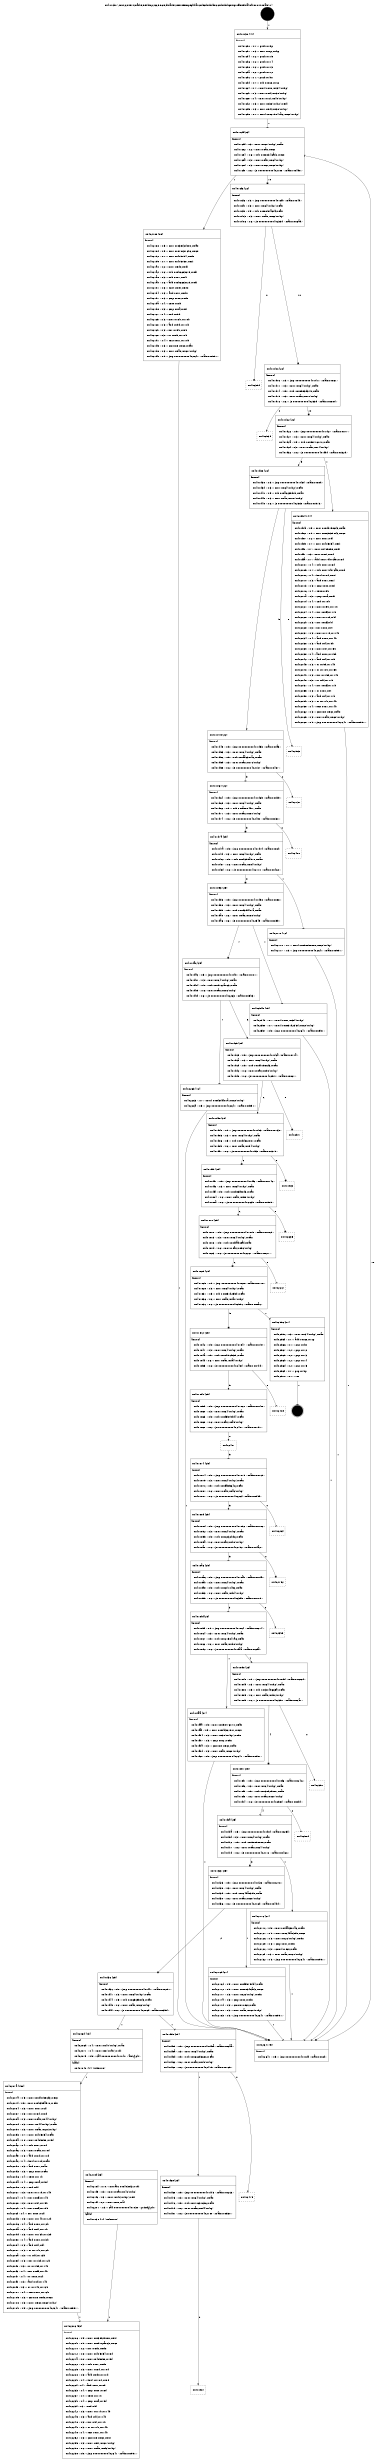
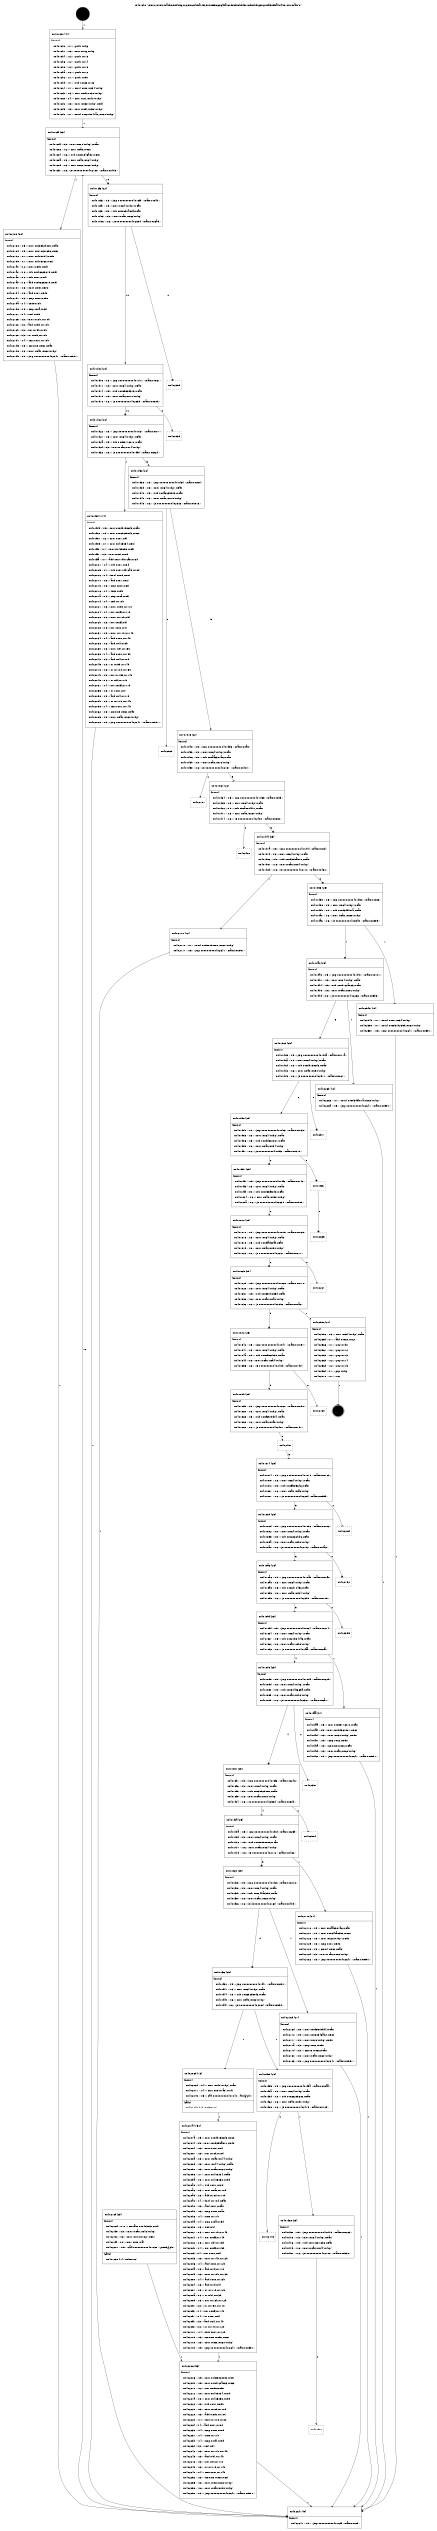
edge "0x401cf6 [22]" -> "0x401d0c [22]": arrowhead box -> normal
edge "0x401df7 [25]" -> "0x402635": now "0x401fc5" -> "0x402635"
edge "0x402206 [93]" -> "0x402641 [5]": added, label "1"
